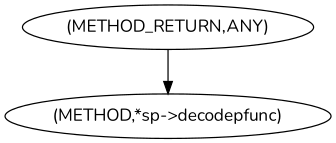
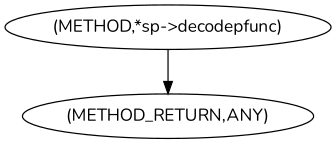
edge "(METHOD_RETURN,ANY)" -> "(METHOD,*sp->decodepfunc)": reversed
